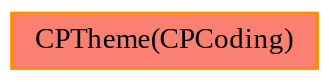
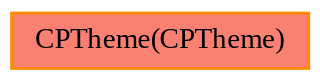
node "CPTheme(CPCoding)": label "CPTheme(CPCoding)" -> "CPTheme(CPTheme)"
